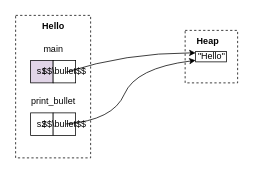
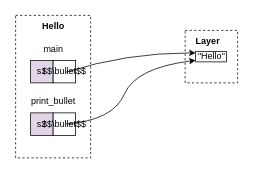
node "Heap": label "Heap" -> "Layer"
node "s2": fillcolor #ffffff -> #e1d5e7
